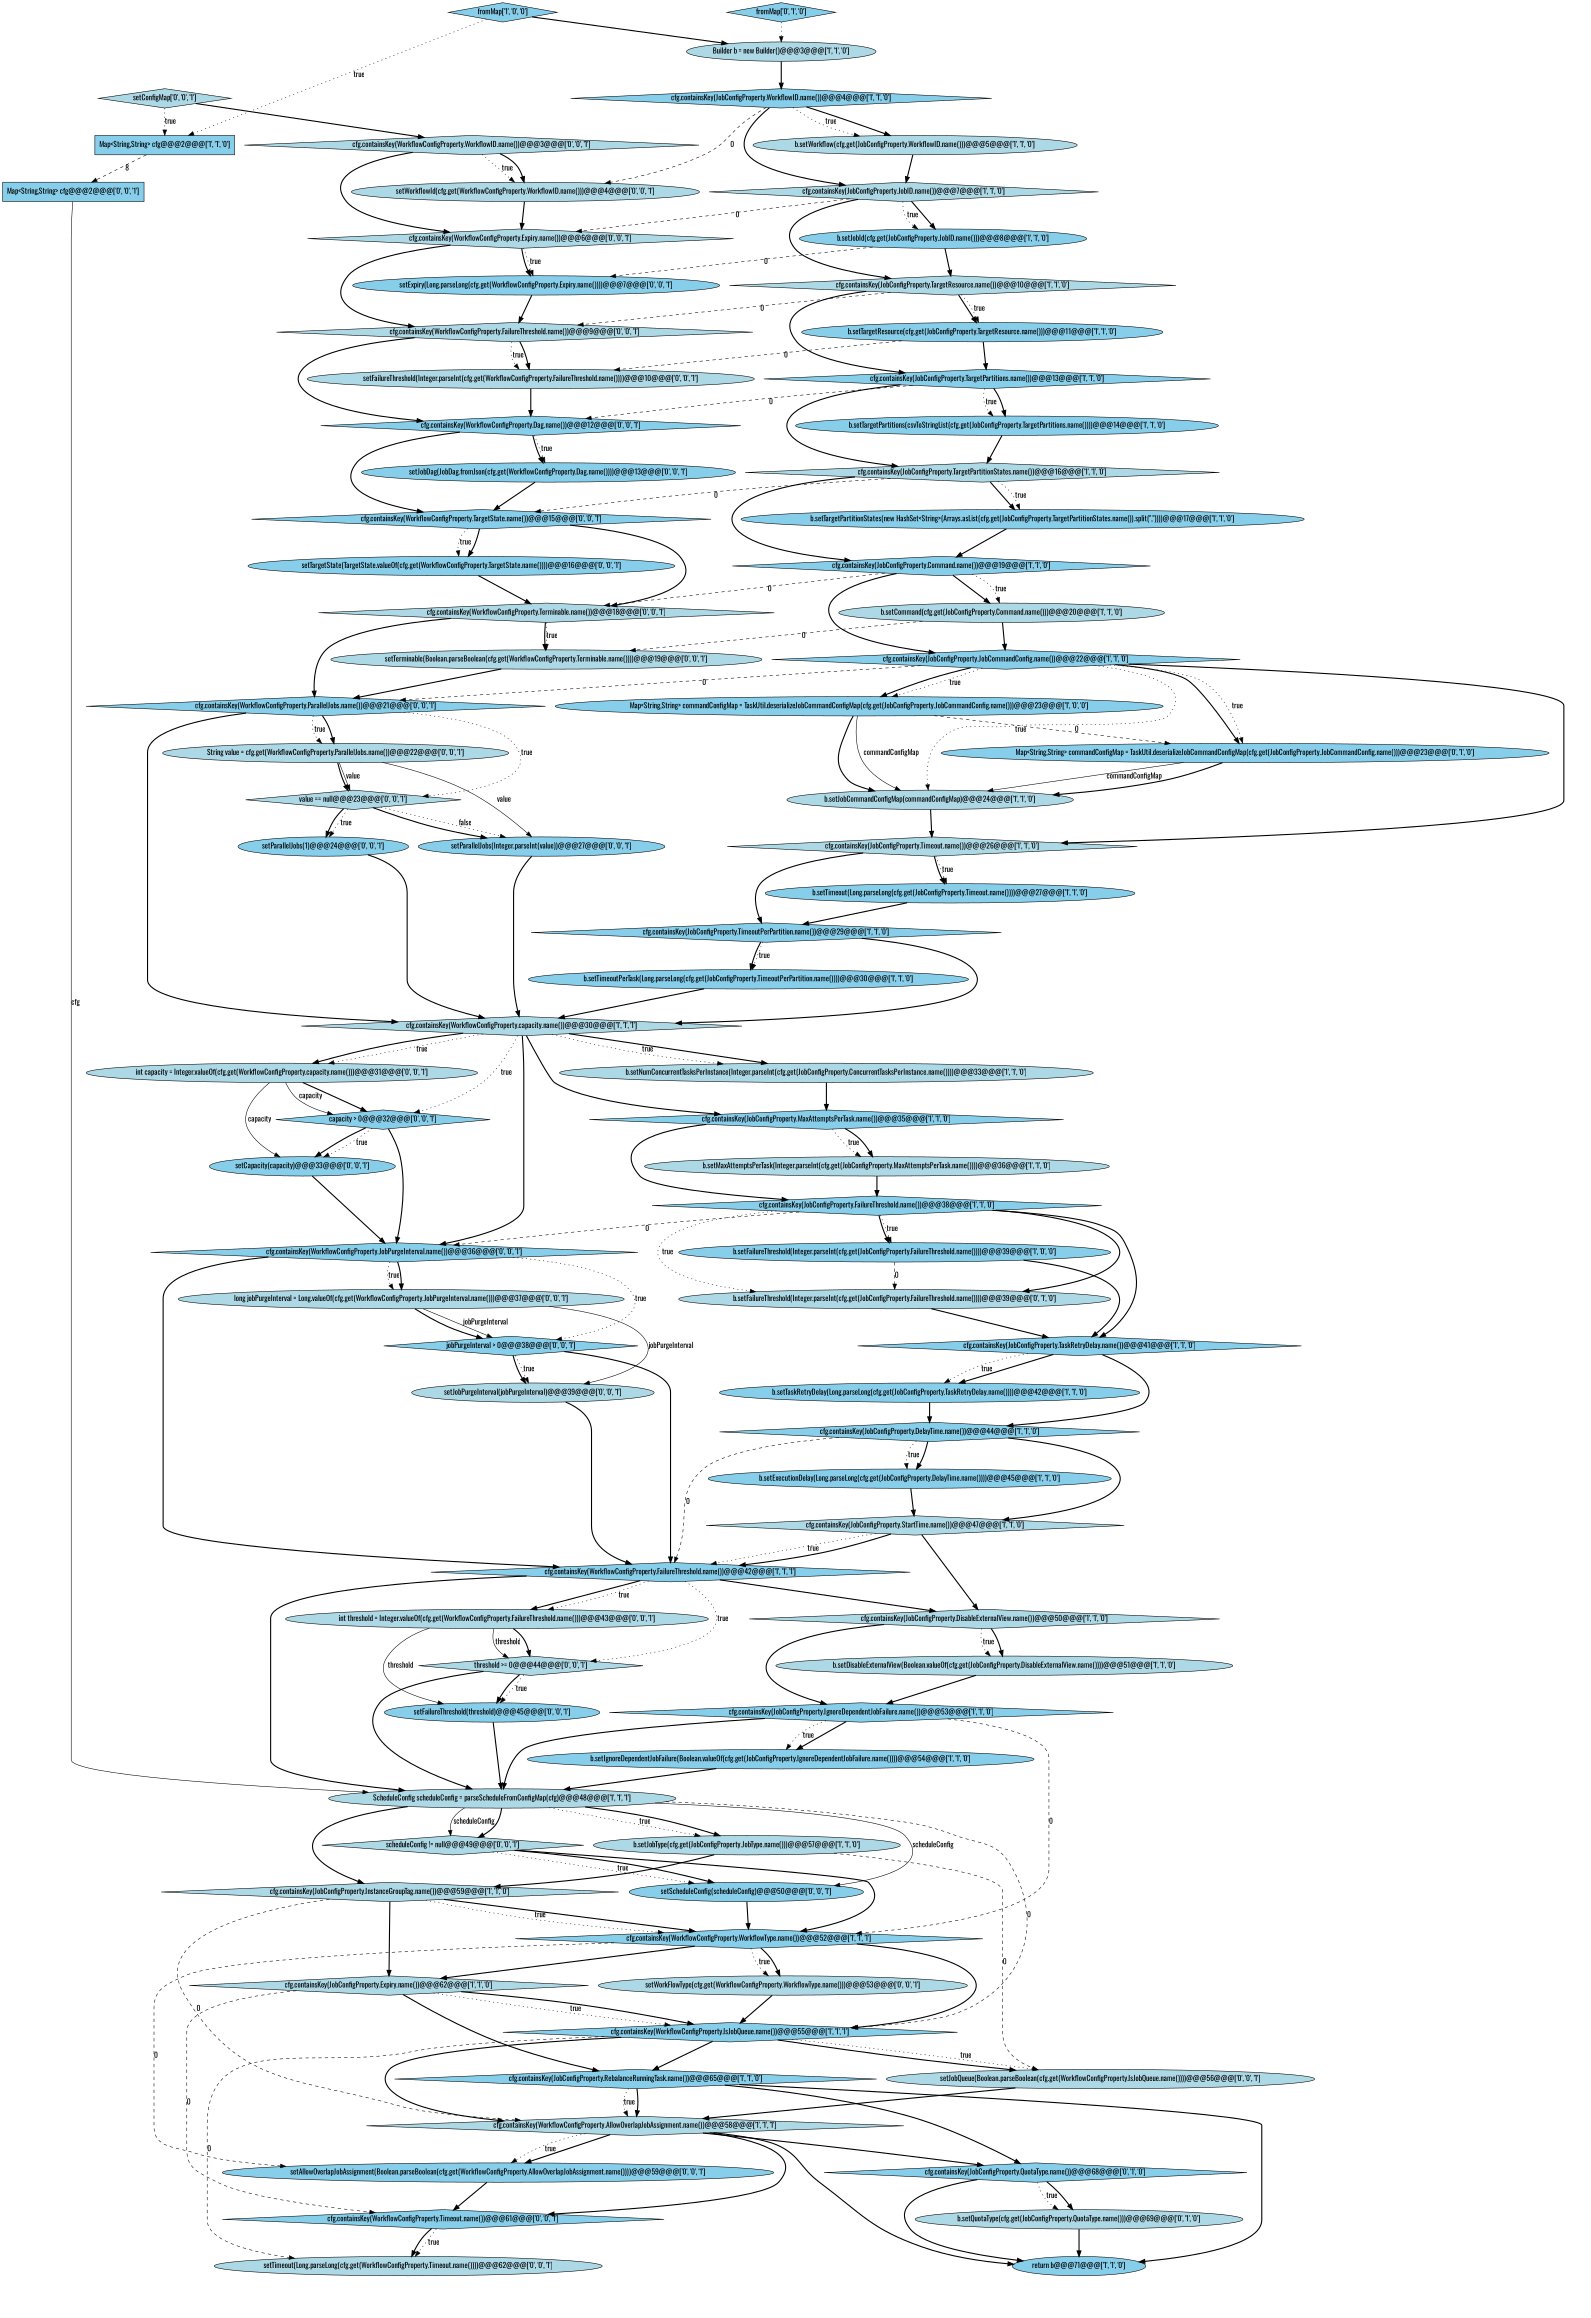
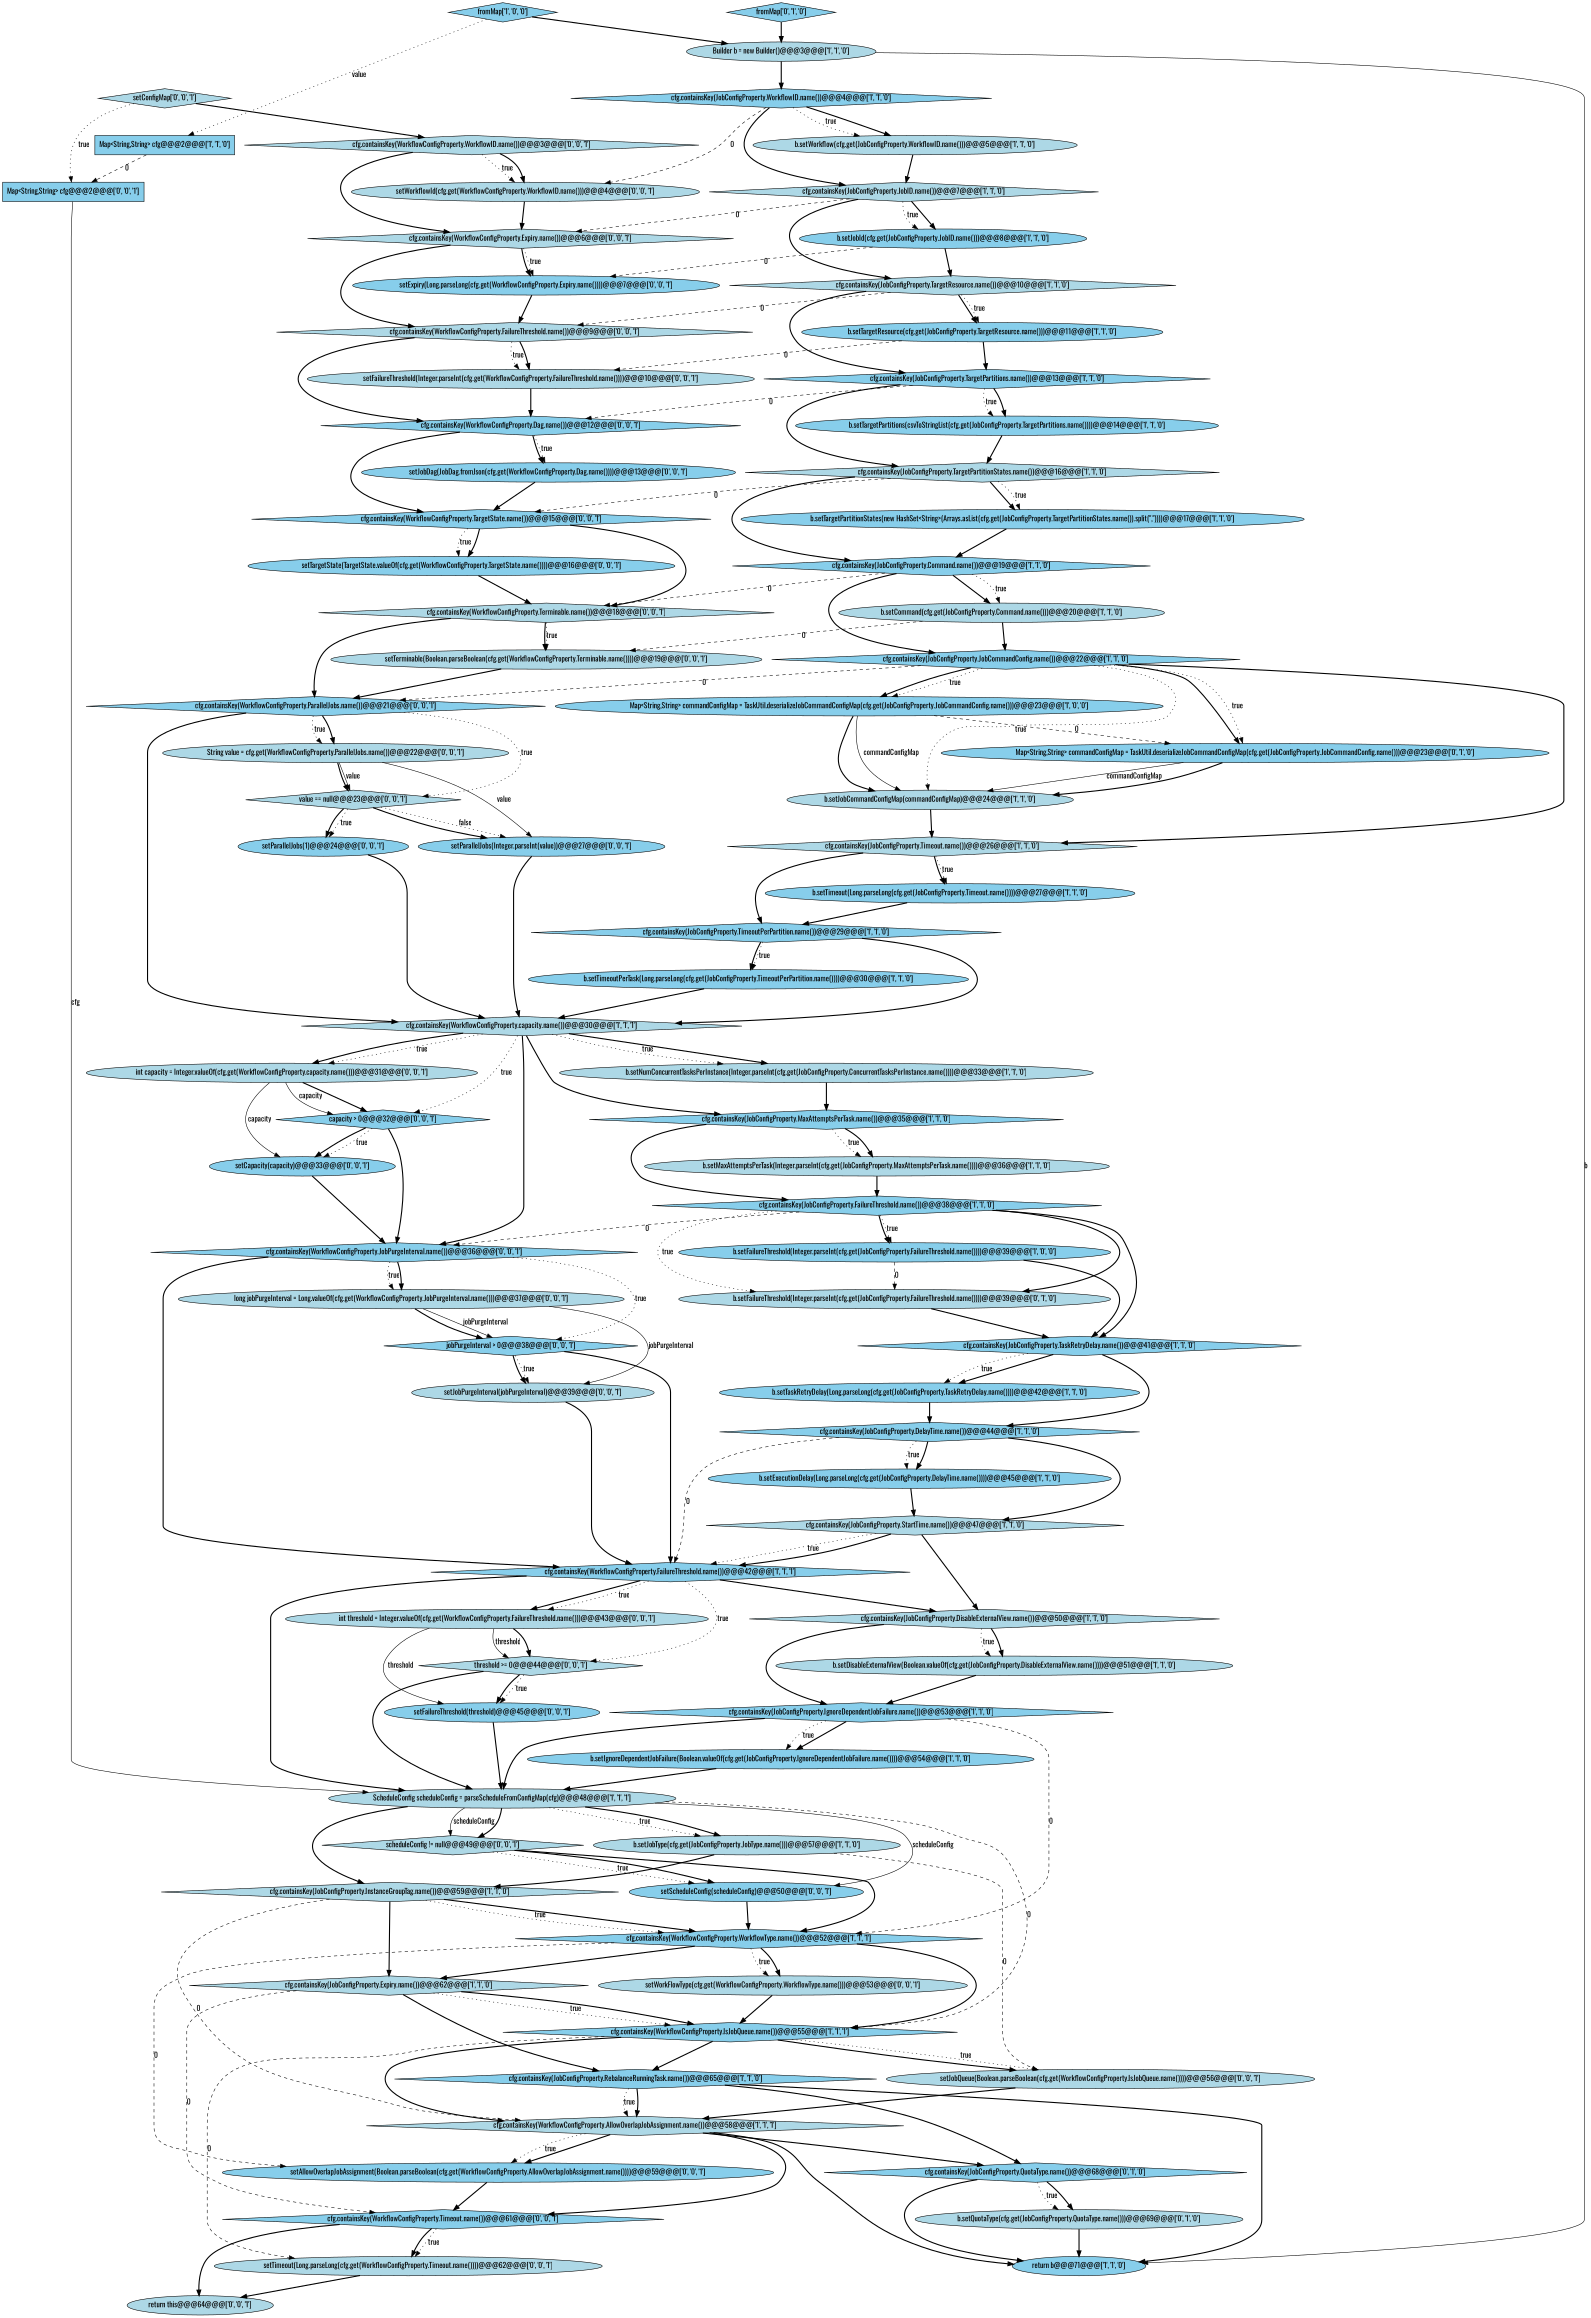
edge "fromMap['0', '1', '0']" -> "Builder b = new Builder()@@@3@@@['1', '1', '0']": style dotted -> bold
edge "fromMap['1', '0', '0']" -> "Map<String,String> cfg@@@2@@@['1', '1', '0']": label "true" -> "value"
edge "setConfigMap['0', '0', '1']" -> "Map<String,String> cfg@@@2@@@['1', '1', '0']": now "setConfigMap['0', '0', '1']" -> "Map<String,String> cfg@@@2@@@['0', '0', '1']"
edge "Map<String,String> cfg@@@2@@@['1', '1', '0']" -> "Map<String,String> cfg@@@2@@@['0', '0', '1']": label "8" -> "0"
edge "Builder b = new Builder()@@@3@@@['1', '1', '0']" -> "return b@@@71@@@['1', '1', '0']": added, label "b"
node "return this@@@64@@@['0', '0', '1']": added
